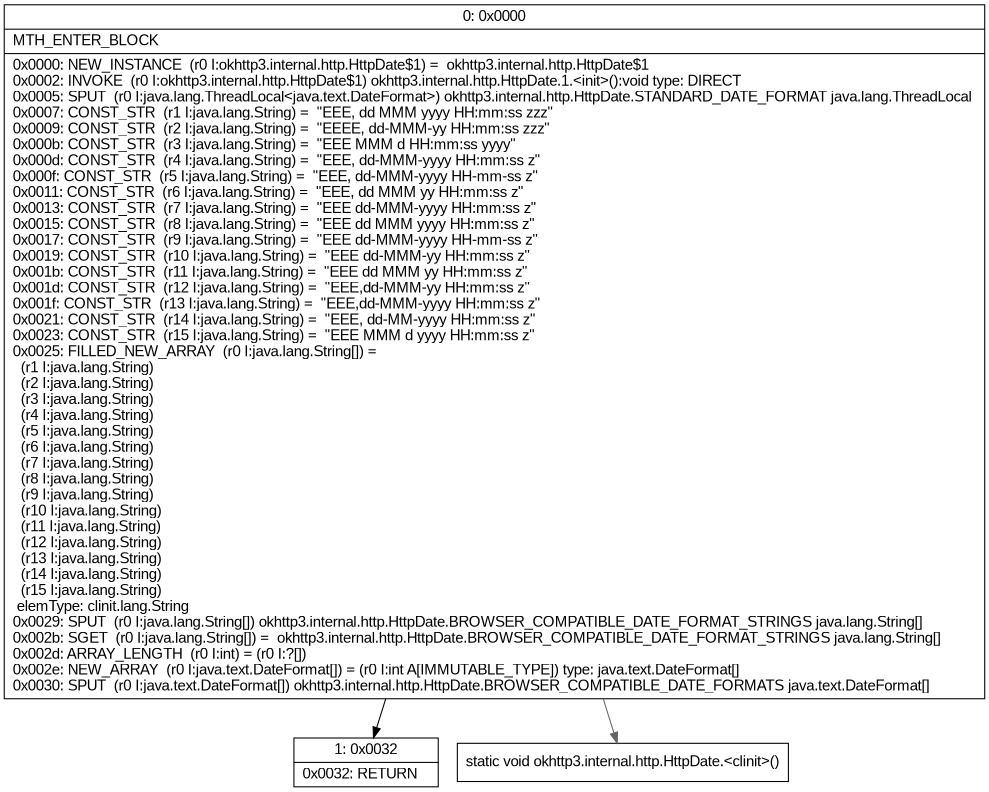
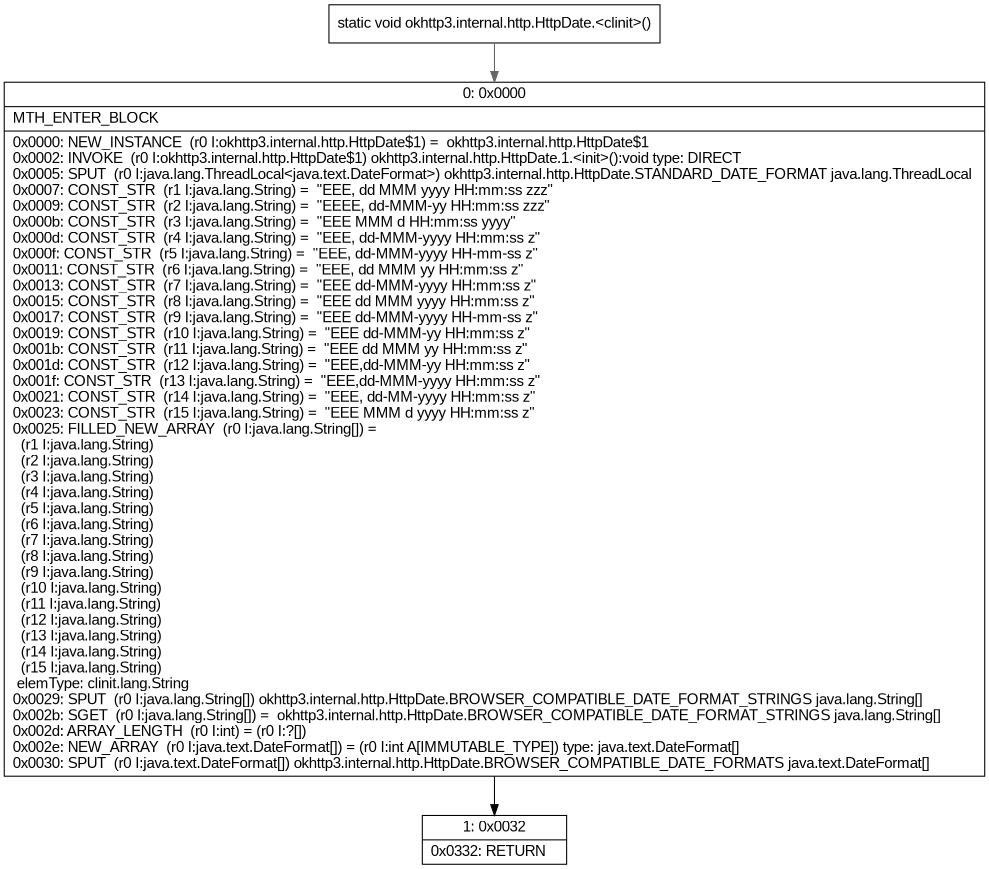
edge "0: 0x0000" -> "static void okhttp3.internal.http.HttpDate.<clinit>()": reversed
node "1: 0x0032": text "0x0032: RETURN" -> "0x0332: RETURN"
